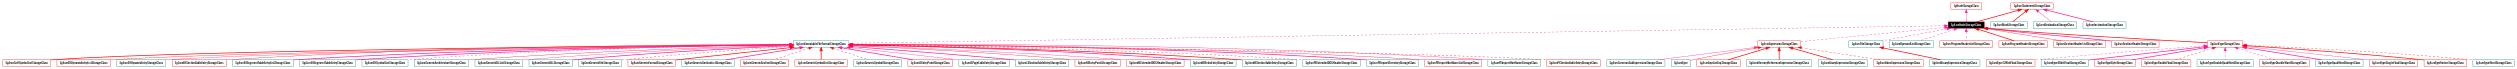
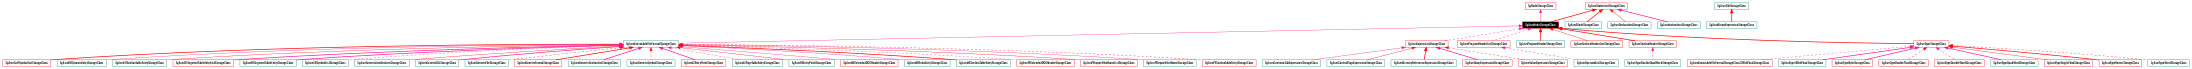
edge "SgAsmDeclarationStorageClass" -> "SgAsmStatementStorageClass": color deeppink -> red
edge "SgAsmExecutableFileFormatStorageClass" -> "SgAsmNodeStorageClass": style dashed -> solid
edge "SgAsmFileStorageClass" -> "SgAsmNodeStorageClass": removed
edge "SgAsmOperandListStorageClass" -> "SgAsmNodeStorageClass": now "SgAsmOperandListStorageClass" -> "SgAsmProgramHeaderListStorageClass"
edge "SgAsmSectionHeaderStorageClass" -> "SgAsmNodeStorageClass": color deeppink -> red
node "SgAsmProgramHeaderStorageClass": color red -> teal
edge "SgAsmNERelocEntryStorageClass" -> "SgAsmExecutableFileFormatStorageClass": style bold -> solid
edge "SgAsmPEExtendedDOSHeaderStorageClass" -> "SgAsmExecutableFileFormatStorageClass": color red -> deeppink
edge "SgAsmTypeSingleFloatStorageClass" -> "SgAsmTypeStorageClass": color deeppink -> red
edge "SgAsmLEPageTableEntryStorageClass" -> "SgAsmExecutableFileFormatStorageClass": style solid -> dashed
edge "SgAsmUnaryExpressionStorageClass" -> "SgAsmExpressionStorageClass": color red -> deeppink
edge "SgAsmTypeDoubleQuadWordStorageClass" -> "SgAsmTypeStorageClass": now "SgAsmTypeDoubleQuadWordStorageClass" -> "SgAsmSectionHeaderStorageClass"
node "SgAsmElfDynamicEntryListStorageClass": removed
node "SgAsmElfSectionTableEntryStorageClass": color red -> teal
node "SgAsmElfSegmentTableEntryListStorageClass": color teal -> red
node "SgAsmGenericDLLListStorageClass": removed
node "SgAsmGenericSectionStorageClass": removed
node "SgAsmGenericSymbolListStorageClass": removed
node "SgAsmLESectionTableEntryStorageClass": removed
node "SgAsmNEEntryPointStorageClass": color red -> teal
node "SgAsmPEExtendedDOSHeaderStorageClass": color teal -> red
node "SgAsmPEImportDirectoryStorageClass": removed
node "SgAsmType": label "SgAsmType" -> "SgAsmControlFlagsExpressionStorageClass"
node "SgAsmExprListExpStorageClass": removed
node "SgAsmUnaryExpressionStorageClass": color teal -> red
node "SgAsmType128bitFloatStorageClass": label "SgAsmType128bitFloatStorageClass" -> "SgAsmExecutableFileFormatStorageClass128bitFloatStorageClass"
